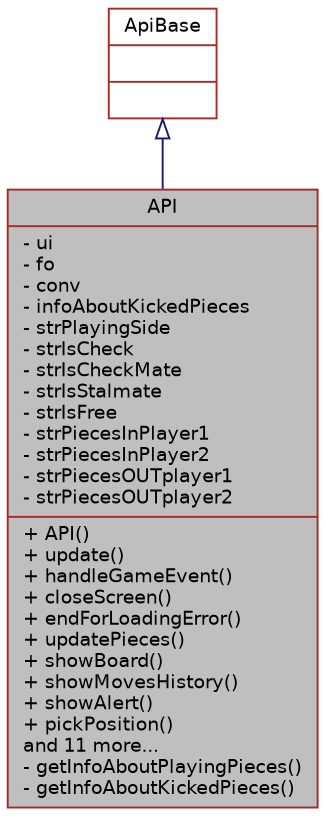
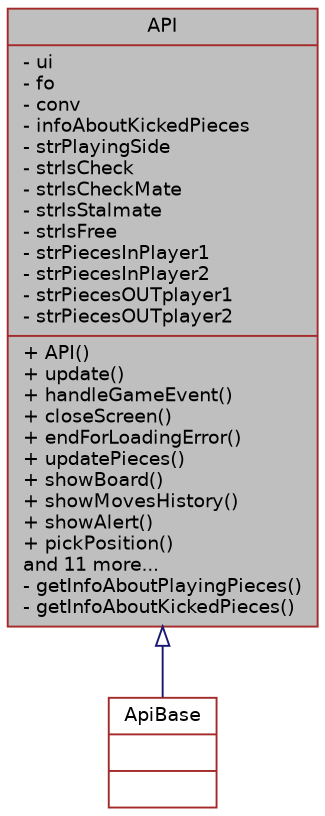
edge "API" -> "ApiBase": reversed
